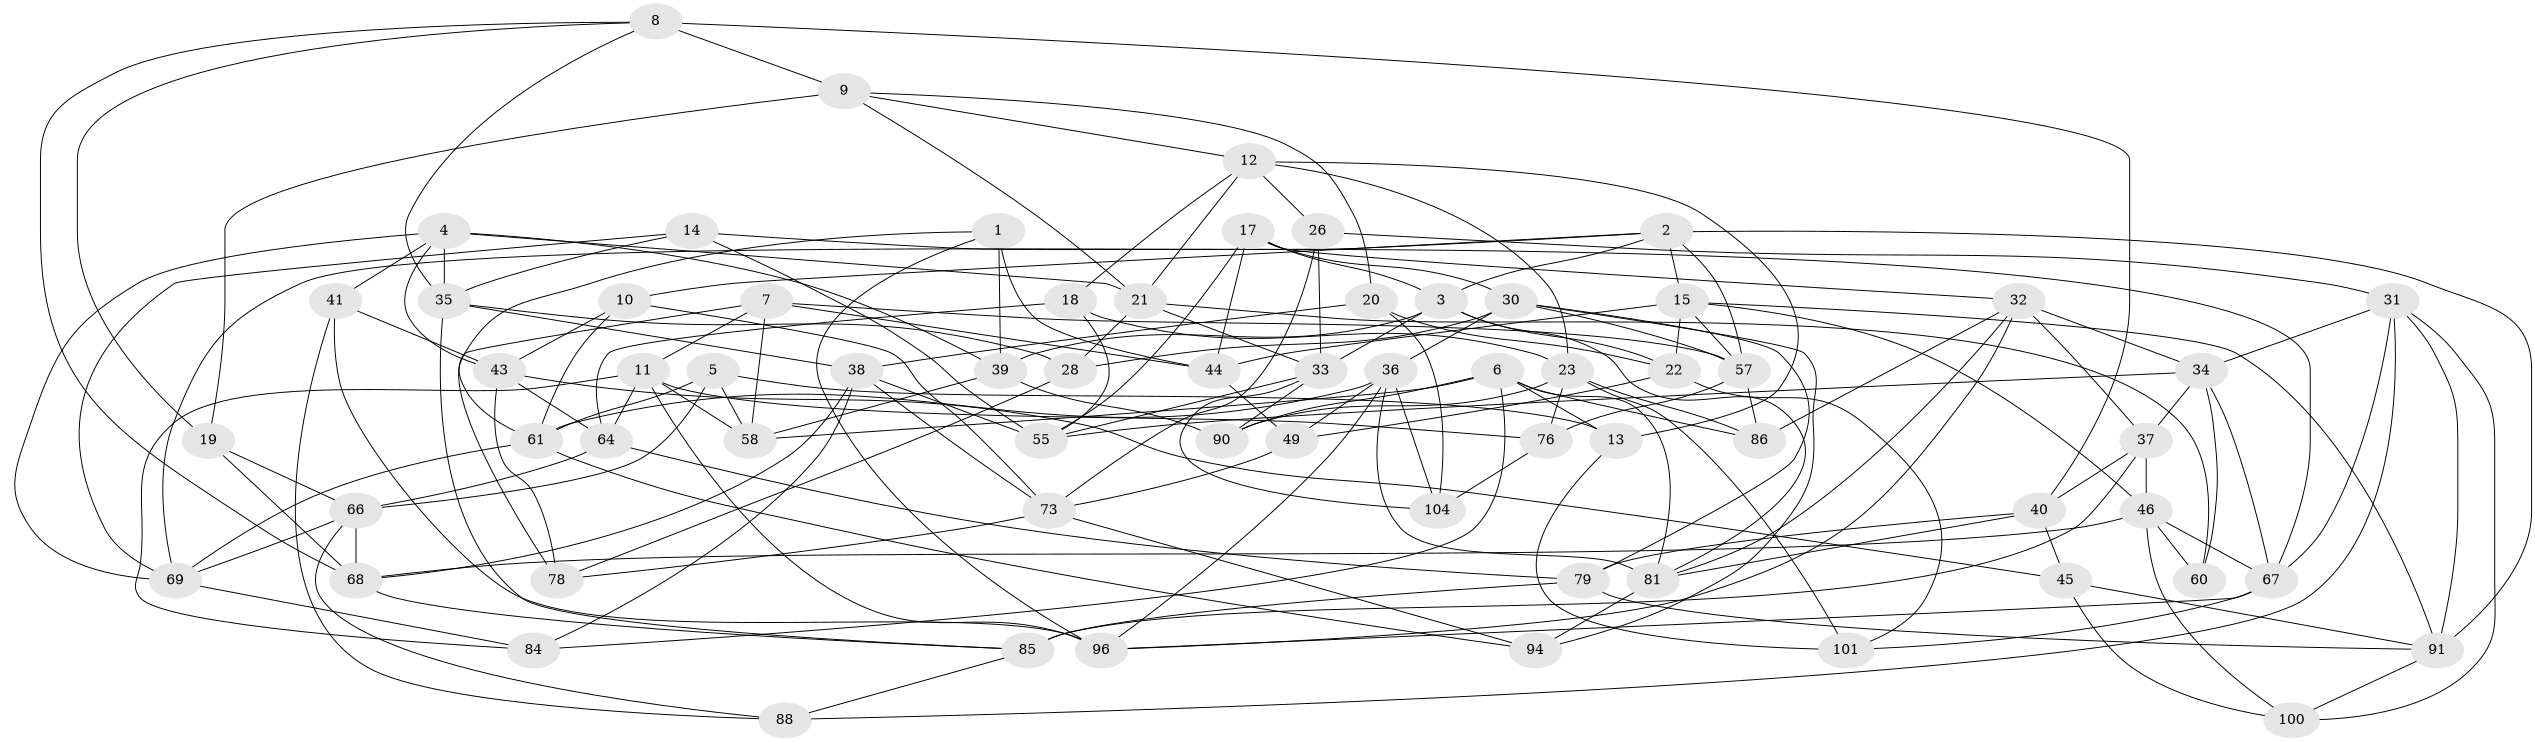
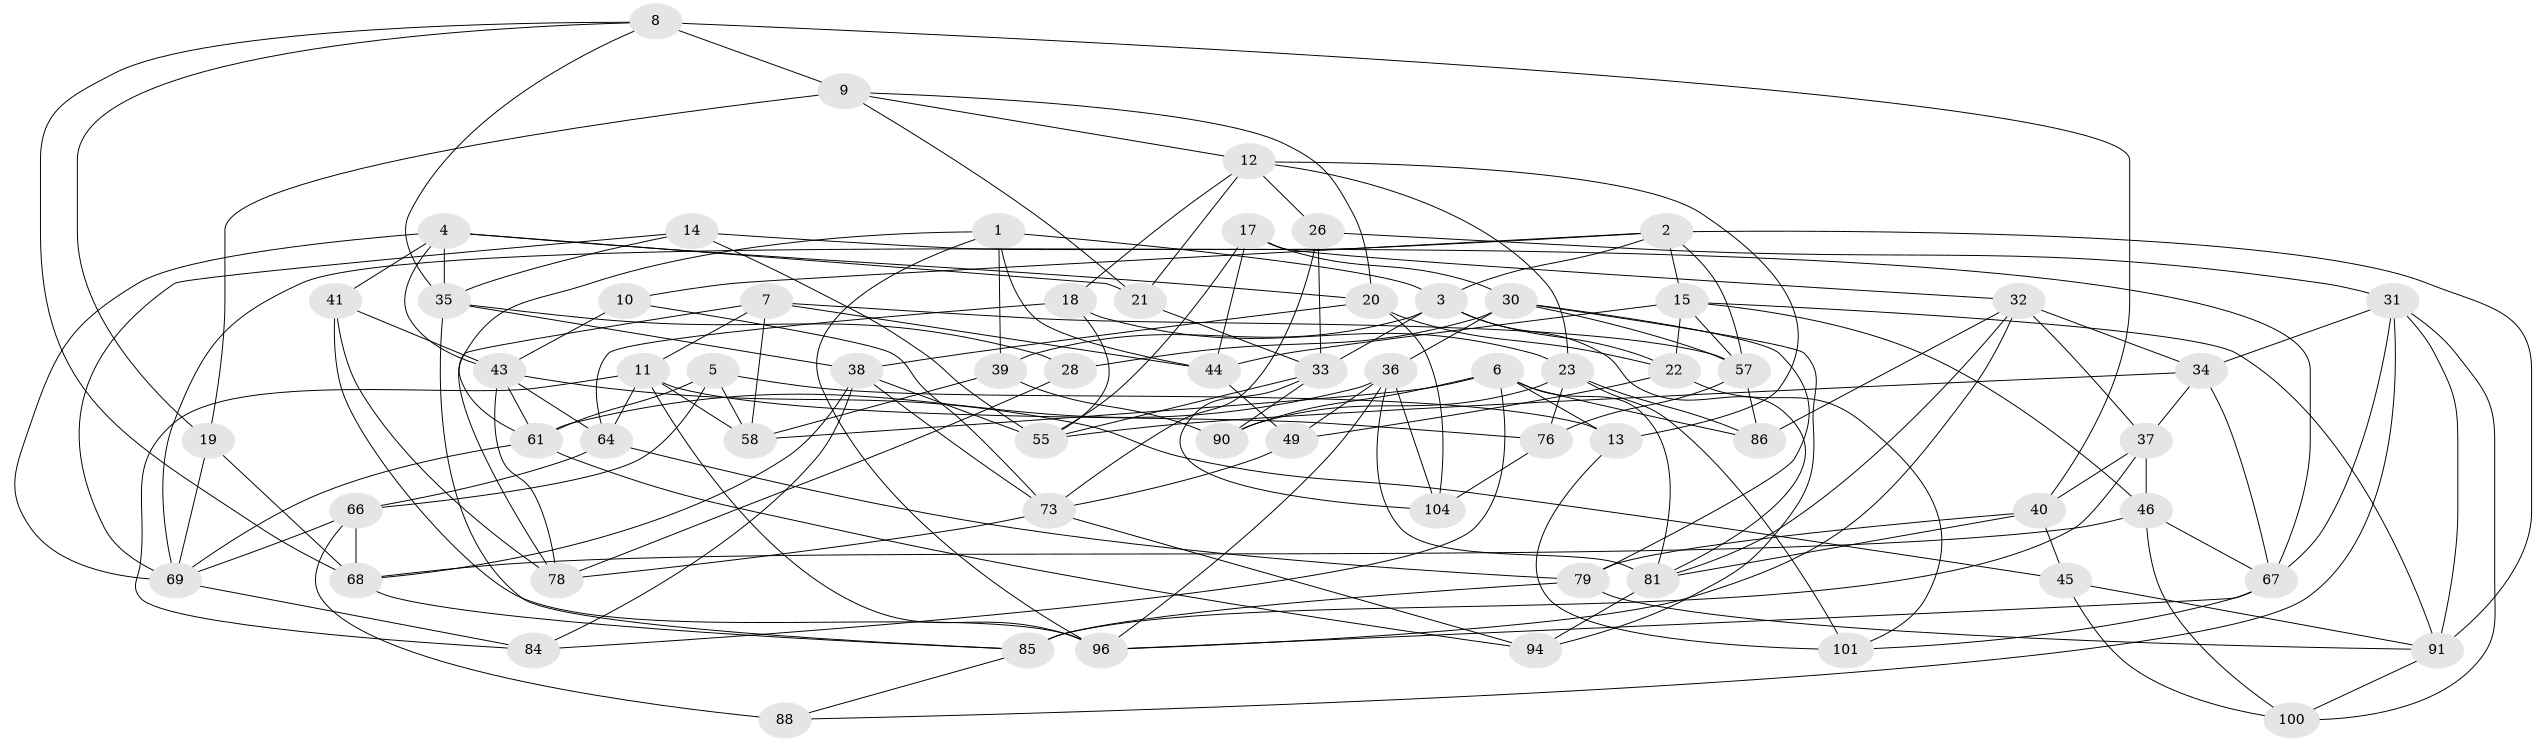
edge "4" -- "39": now "4" -- "20"
edge "17" -- "3": now "1" -- "3"
edge "21" -- "28": removed
edge "10" -- "61": now "43" -- "61"
edge "19" -- "66": now "19" -- "69"
node "60": removed
edge "41" -- "88": now "41" -- "78"
